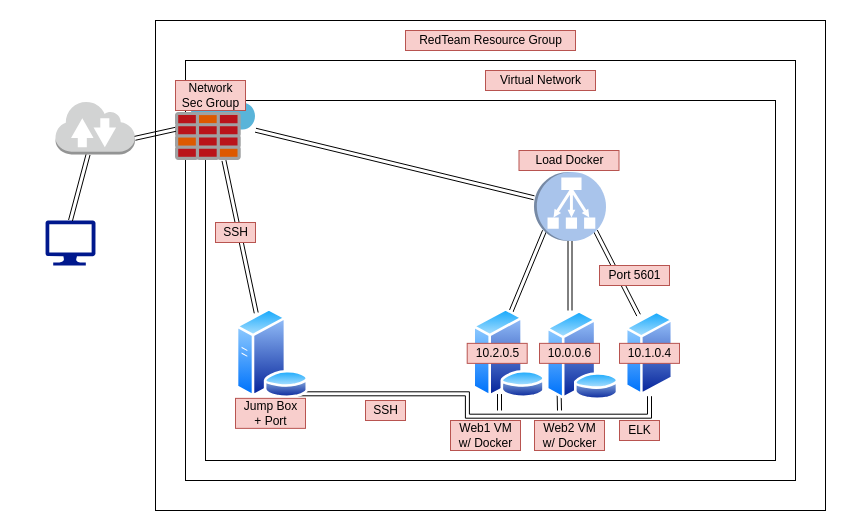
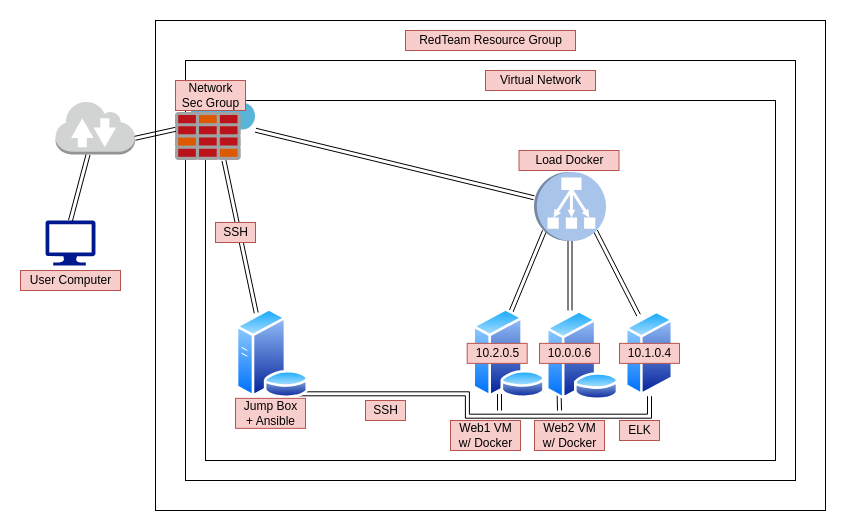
node "Port 5601": removed
node "User Computer": added
node "Jump Box + Port": label "Jump Box + Port" -> "Jump Box + Ansible"
